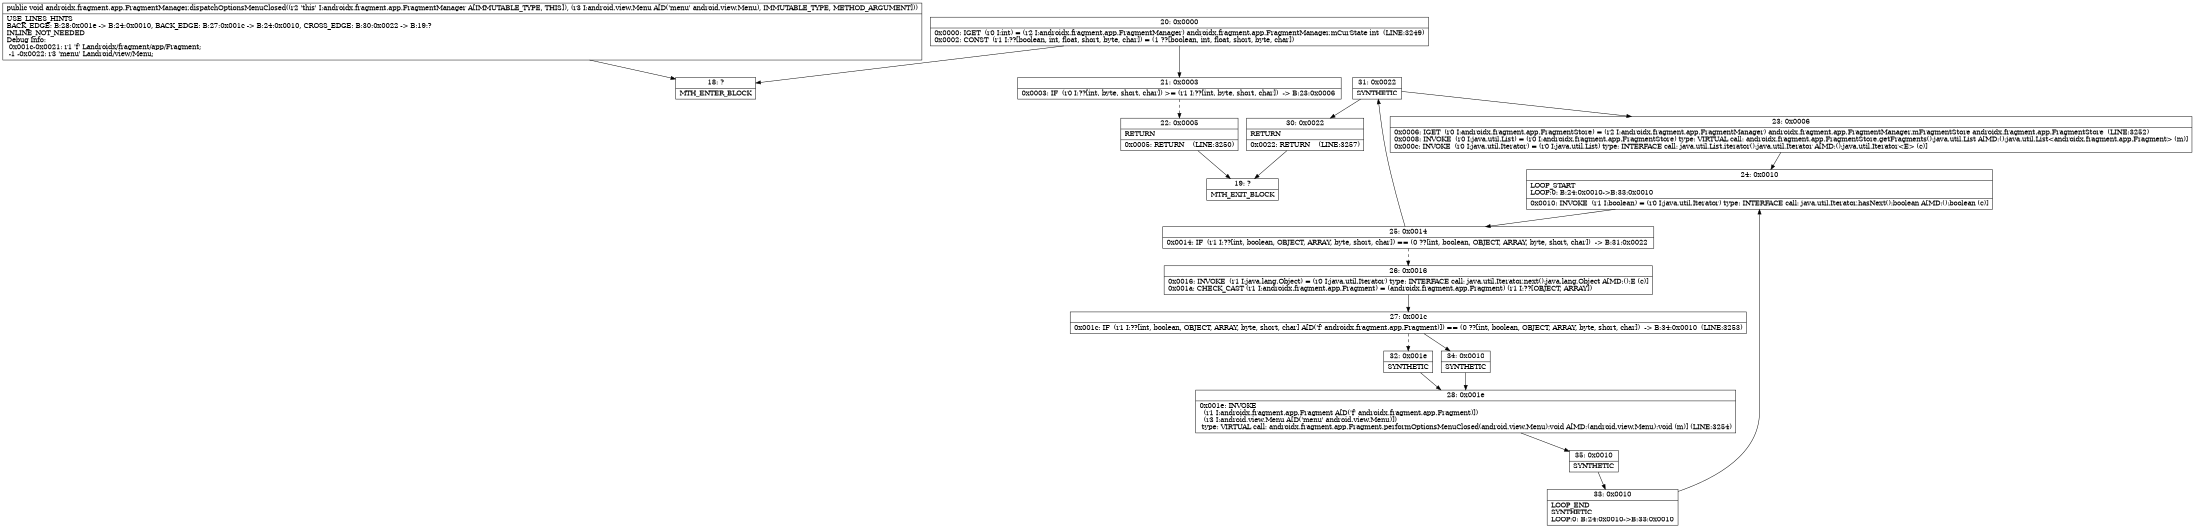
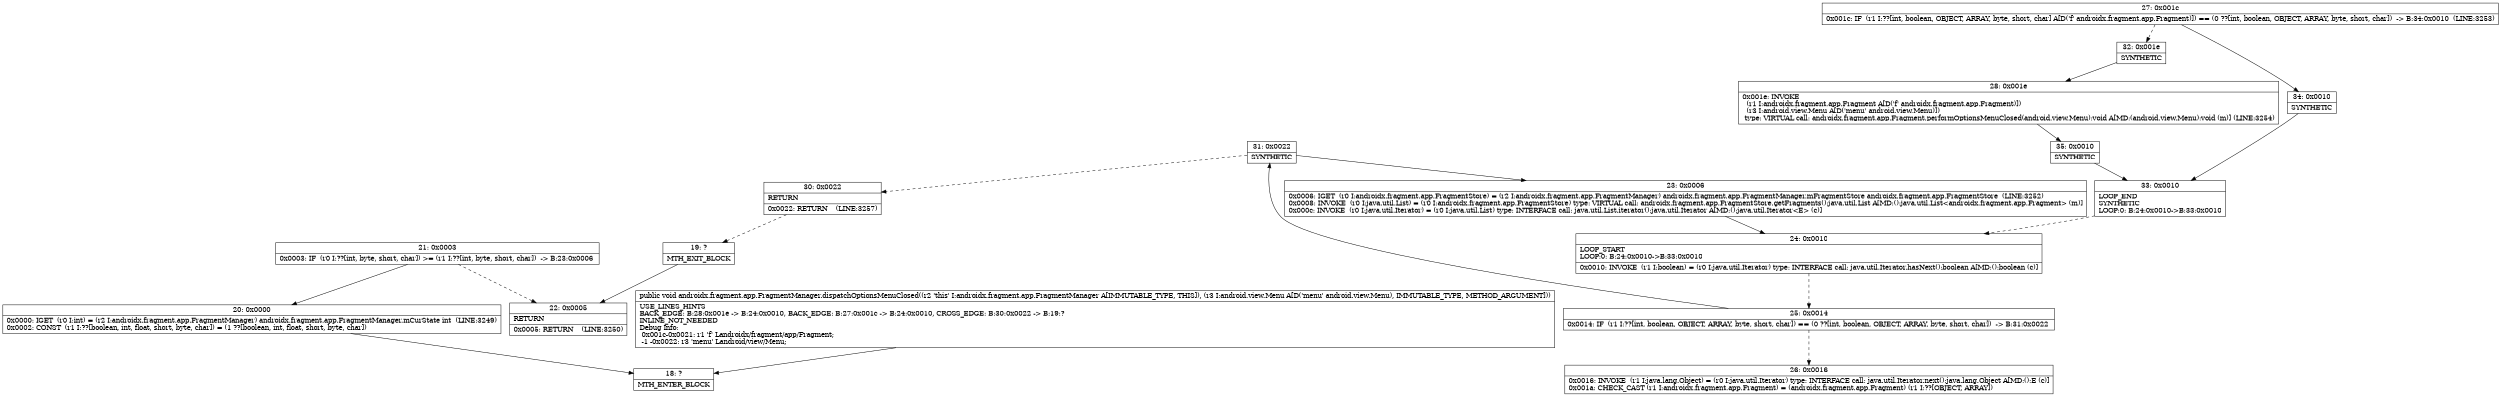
edge "20: 0x0000" -> "21: 0x0003": reversed
edge "31: 0x0022" -> "30: 0x0022": style solid -> dashed
edge "22: 0x0005" -> "19: ?": reversed
edge "30: 0x0022" -> "19: ?": style solid -> dashed
edge "24: 0x0010" -> "25: 0x0014": style solid -> dashed
edge "26: 0x0016" -> "27: 0x001c": removed
edge "33: 0x0010" -> "24: 0x0010": style solid -> dashed
edge "34: 0x0010" -> "28: 0x001e": now "34: 0x0010" -> "33: 0x0010"
